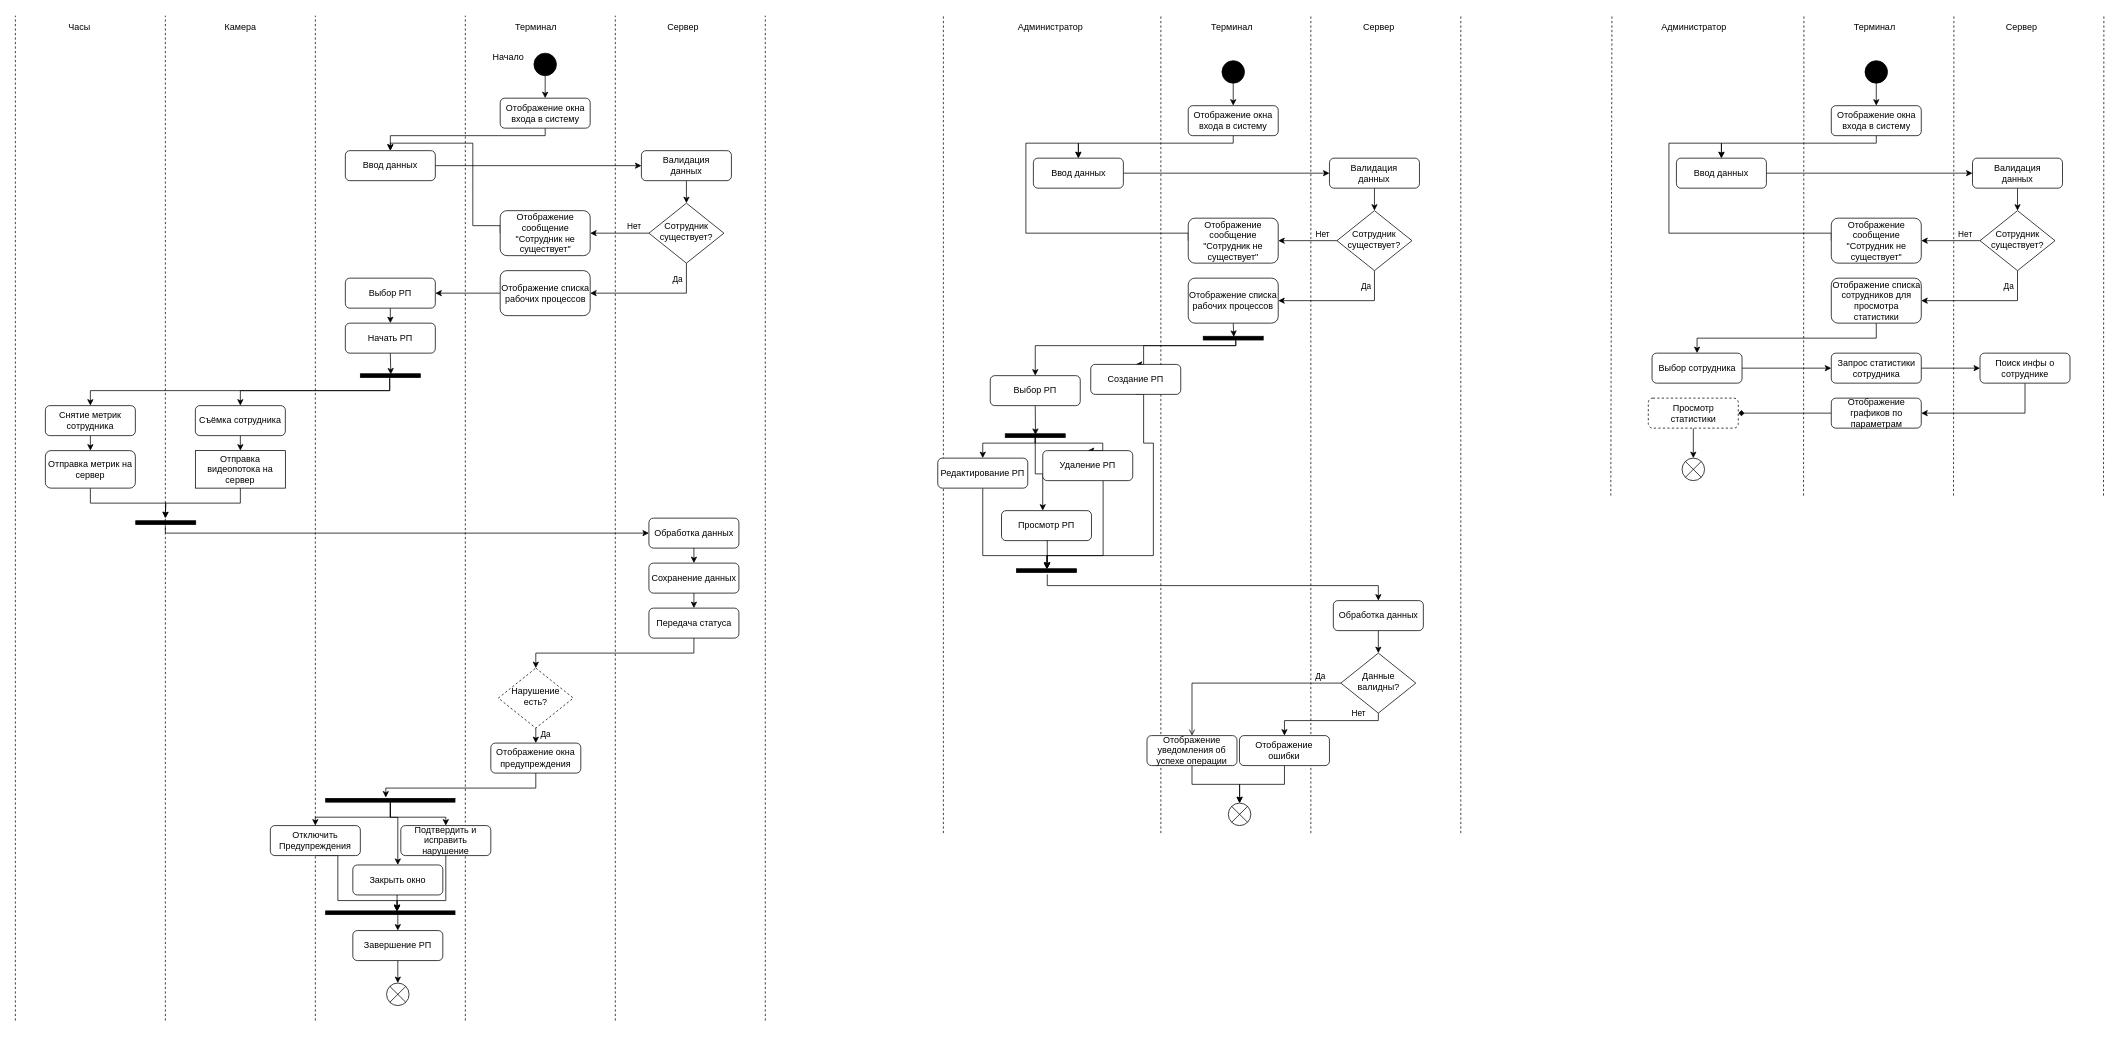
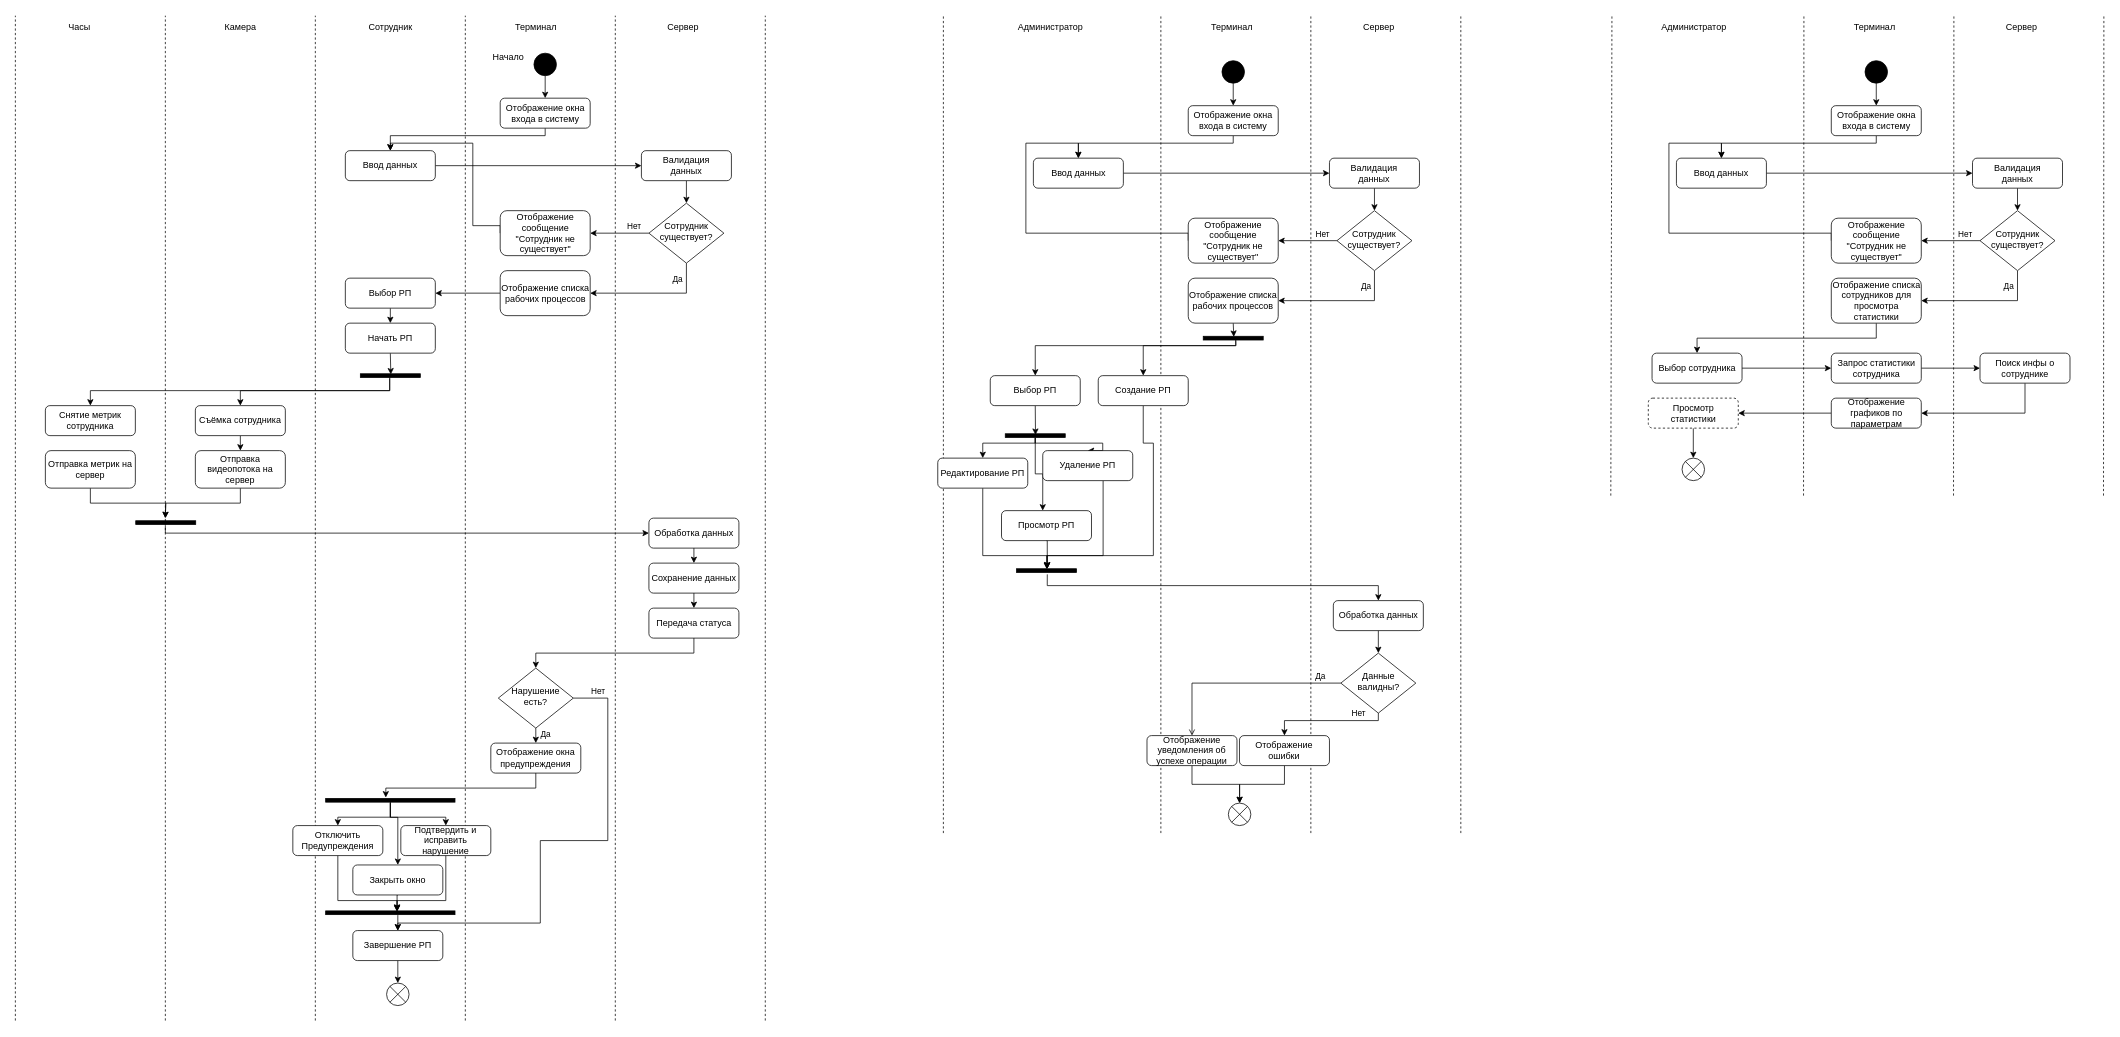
node "Сотрудник": added
node "Создание РП": moved (1136, 379) -> (1143, 390)
edge "Отображение графиков по параметрам" -> "Просмотр статистики": arrowhead diamond -> classic
edge "Снятие метрик сотрудника" -> "Отправка метрик на сервер": removed
node "Отправка видеопотока на сервер": shape rectangle -> rounded rectangle
node "Нарушение есть?": style dashed -> solid
node "Отключить Предупреждения": moved (315, 840) -> (338, 840)
edge "Нарушение есть?" -> "Завершение РП": added, label "Нет"
